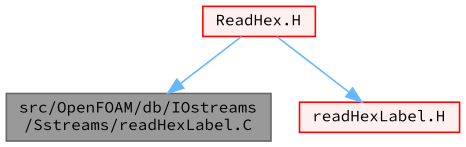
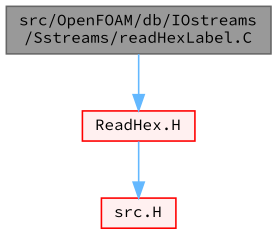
edge "ReadHex.H" -> "src/OpenFOAM/db/IOstreams /Sstreams/readHexLabel.C": reversed
node "readHexLabel.H": label "readHexLabel.H" -> "src.H"
